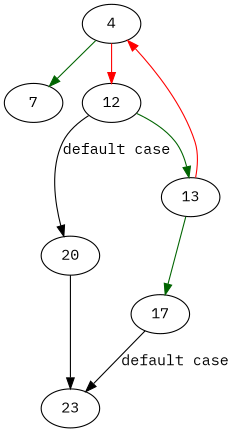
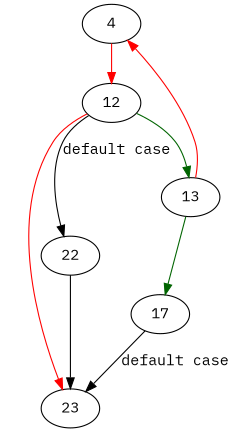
node "7": removed
edge "12" -> "23": added
node "20": label "20" -> "22"
